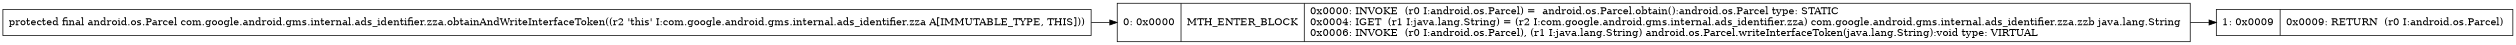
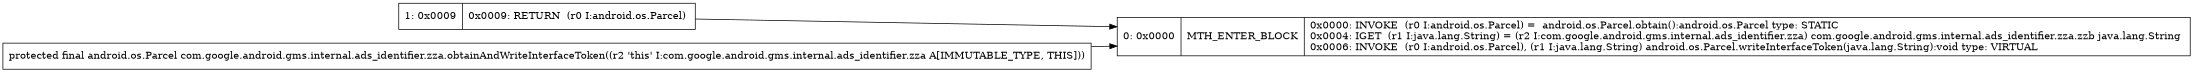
edge "0: 0x0000" -> "1: 0x0009": reversed
